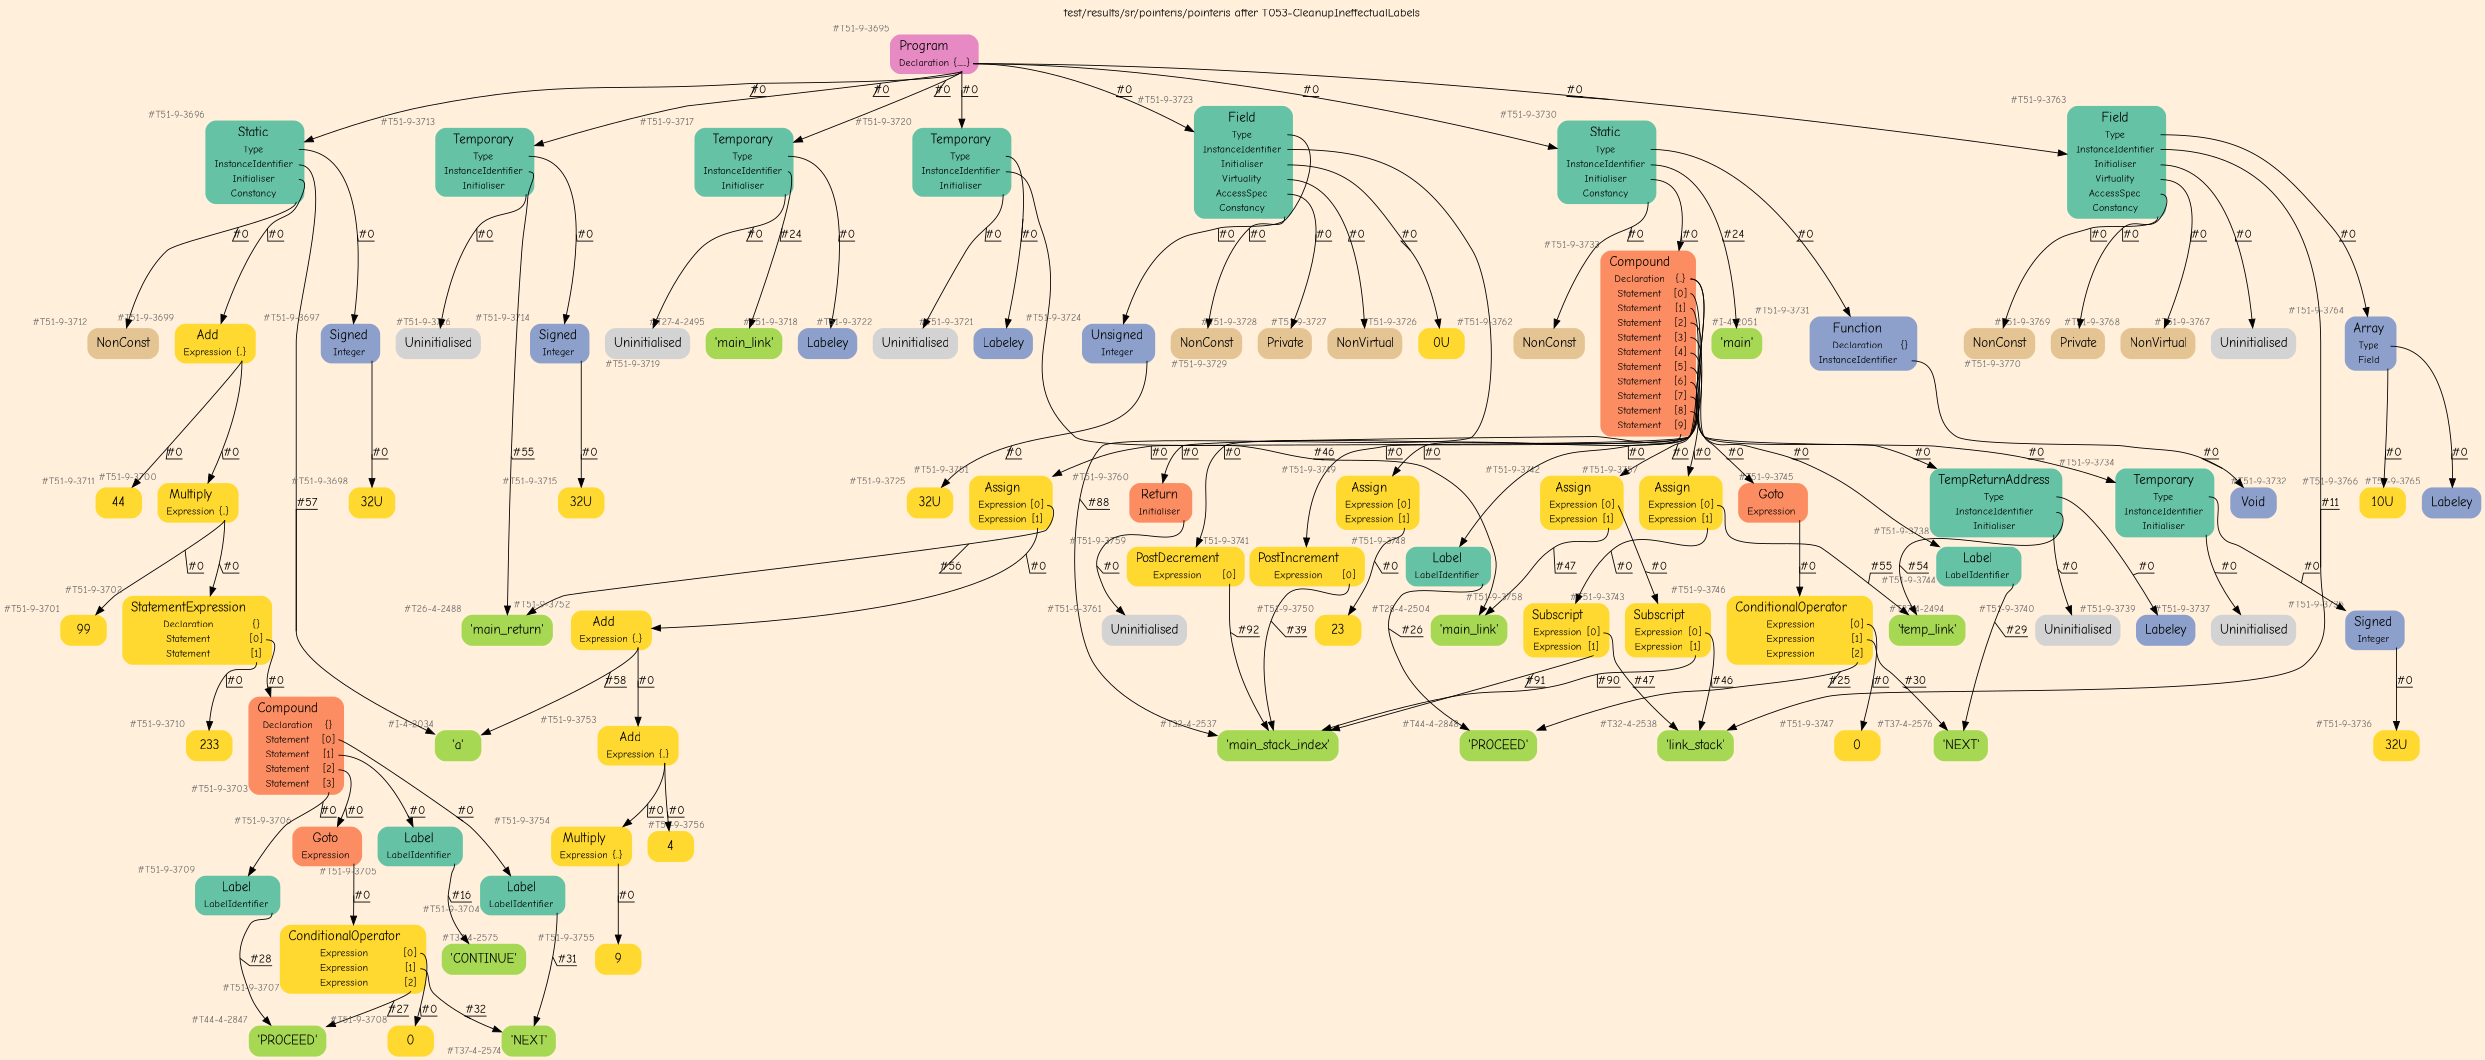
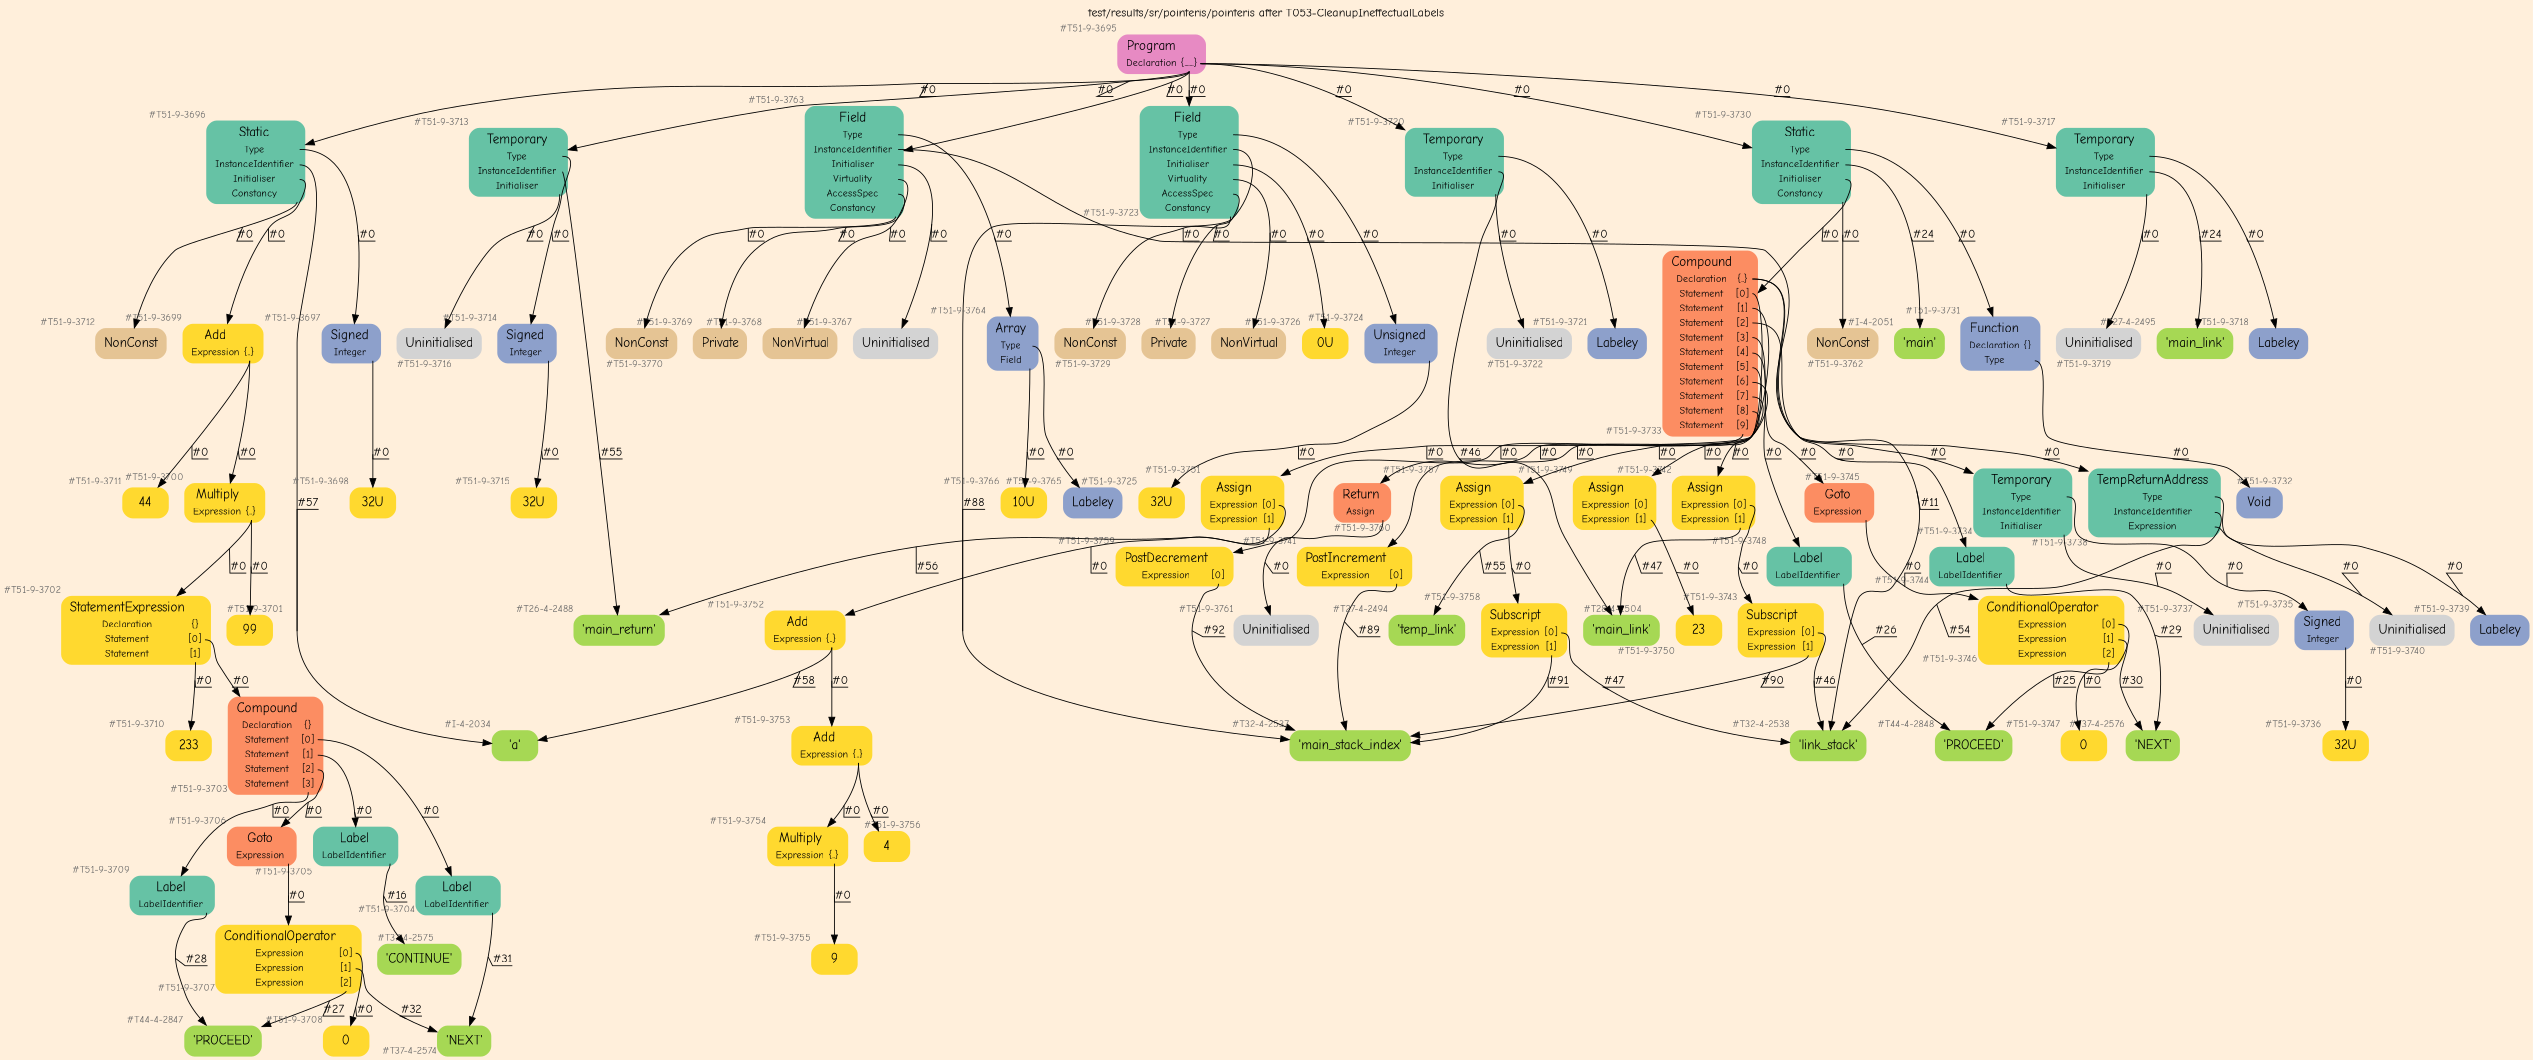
node "Function": text "InstanceIdentifier" -> "Type"
node "Return": text "Initialiser" -> "Assign"
node "TempReturnAddress": text "Initialiser" -> "Expression"
edge "TempReturnAddress" -> "'temp_link'": now "TempReturnAddress" -> "'link_stack'"
edge "PostIncrement" -> "'main_stack_index'": label "#39" -> "#89"
